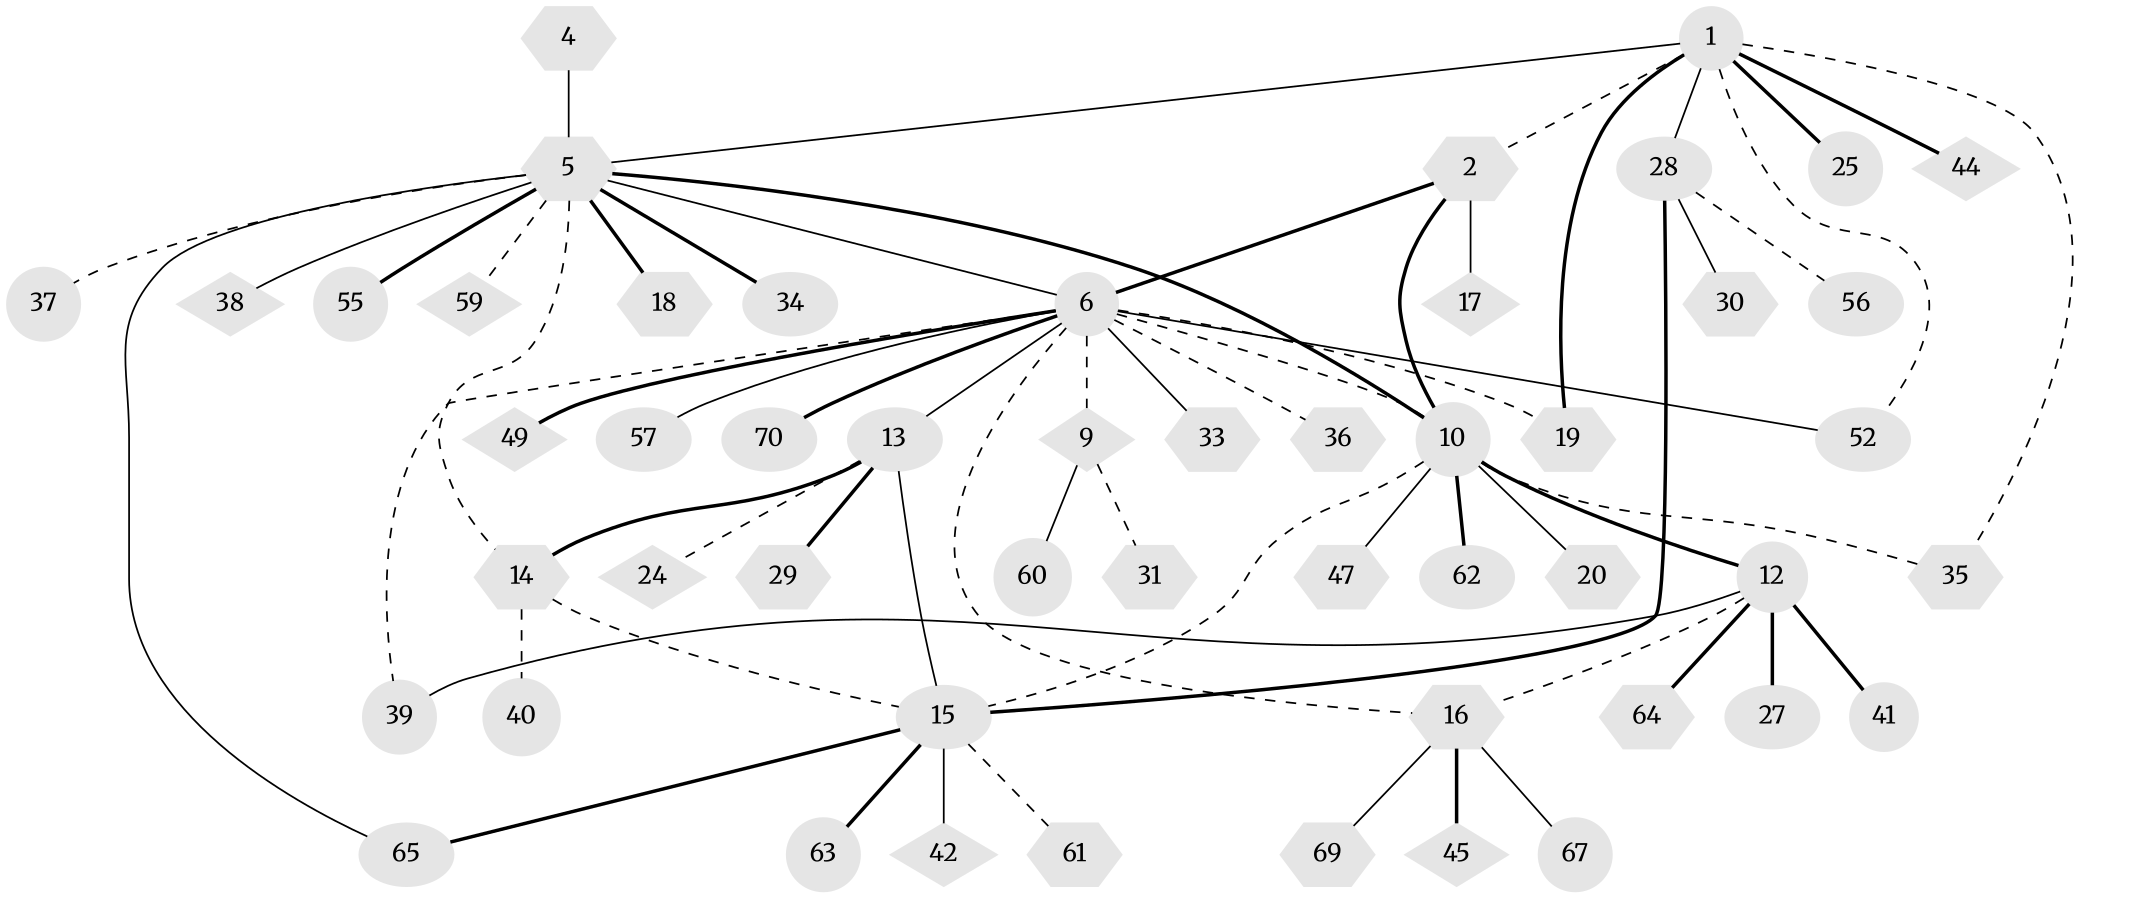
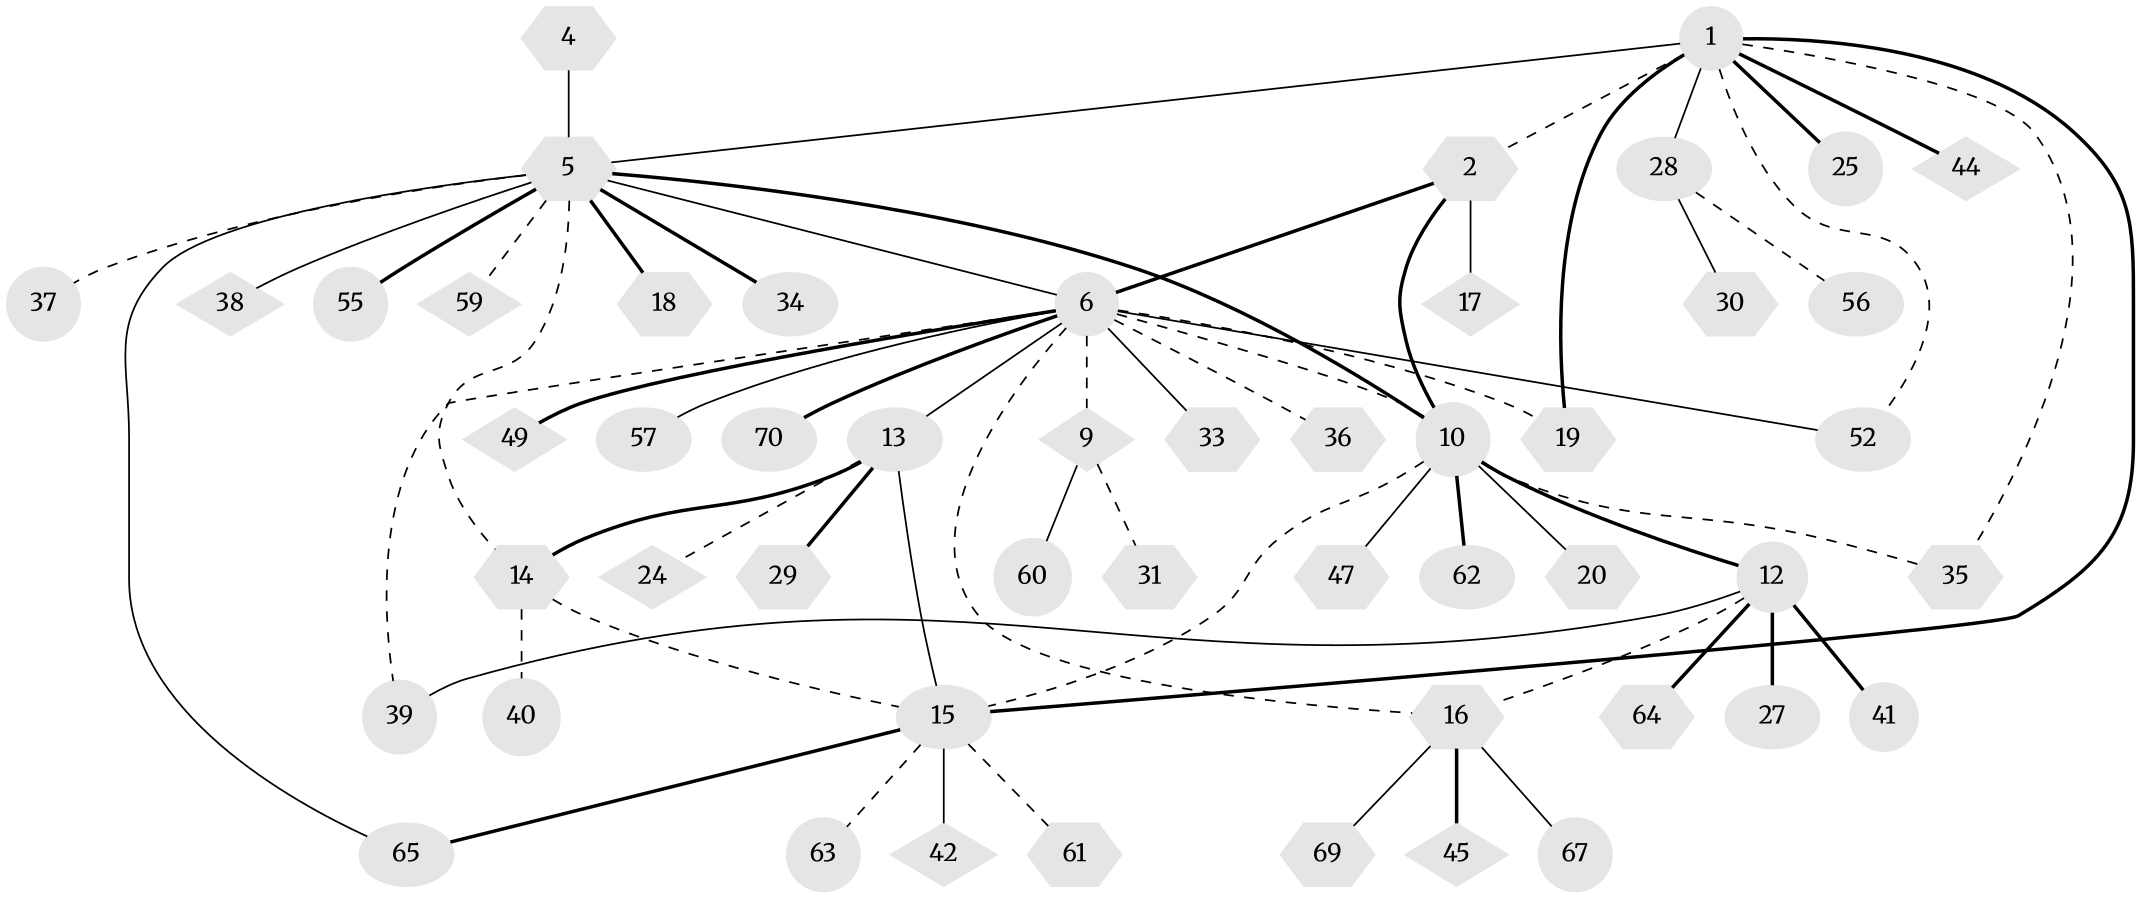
edge "28" -- "15": now "1" -- "15"
edge "15" -- "63": style bold -> dashed
